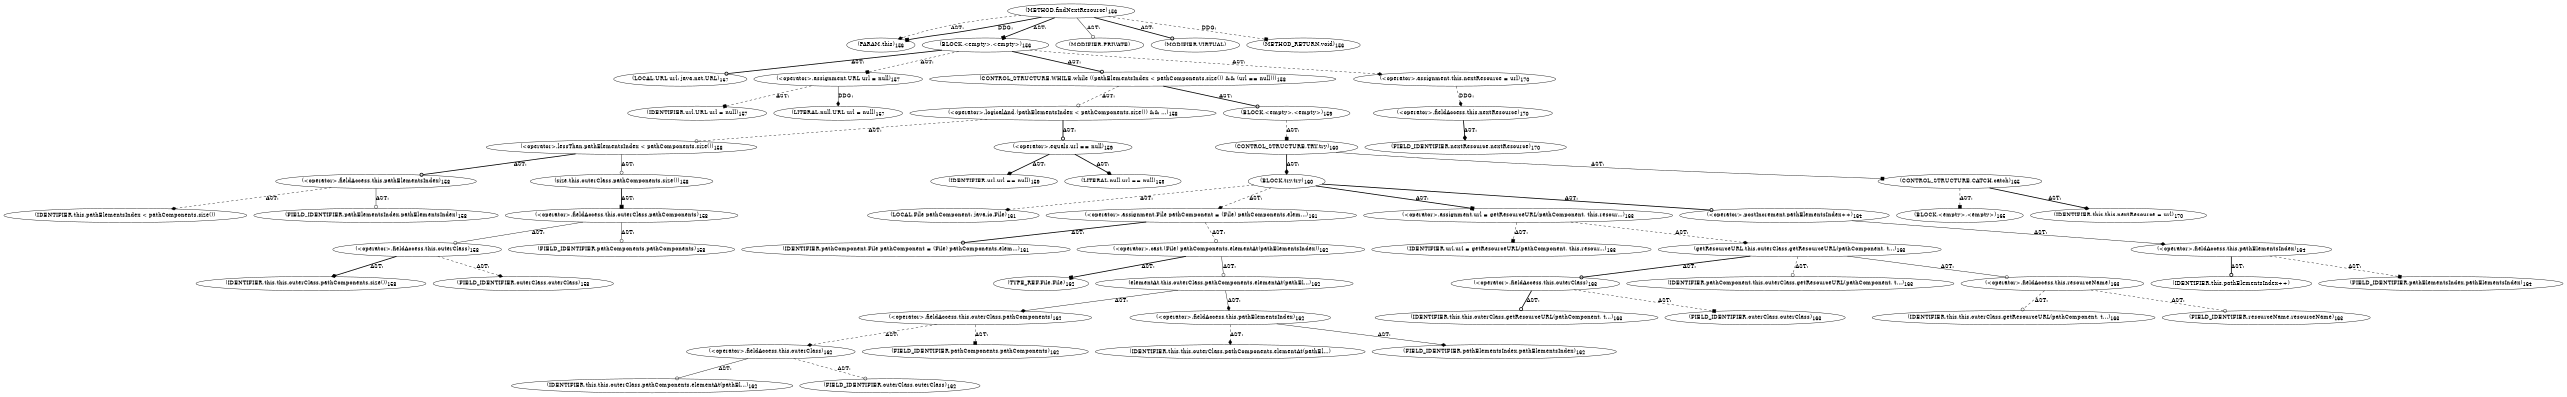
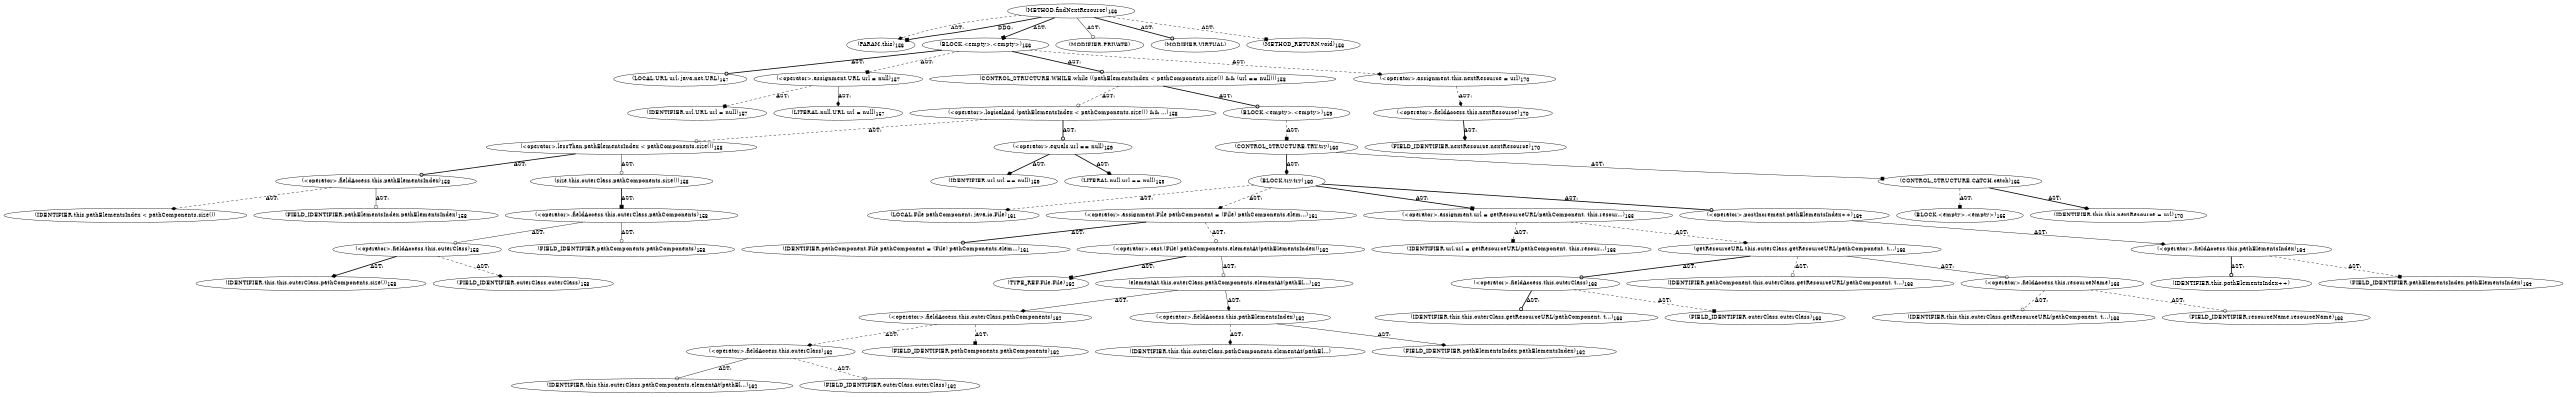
edge "(METHOD,findNextResource)" -> "(METHOD_RETURN,void)": label "DDG: " -> "AST: "
edge "(<operator>.assignment,URL url = null)" -> "(LITERAL,null,URL url = null)": label "DDG: " -> "AST: "
edge "(<operator>.assignment,this.nextResource = url)" -> "(<operator>.fieldAccess,this.nextResource)": label "DDG: " -> "AST: "
